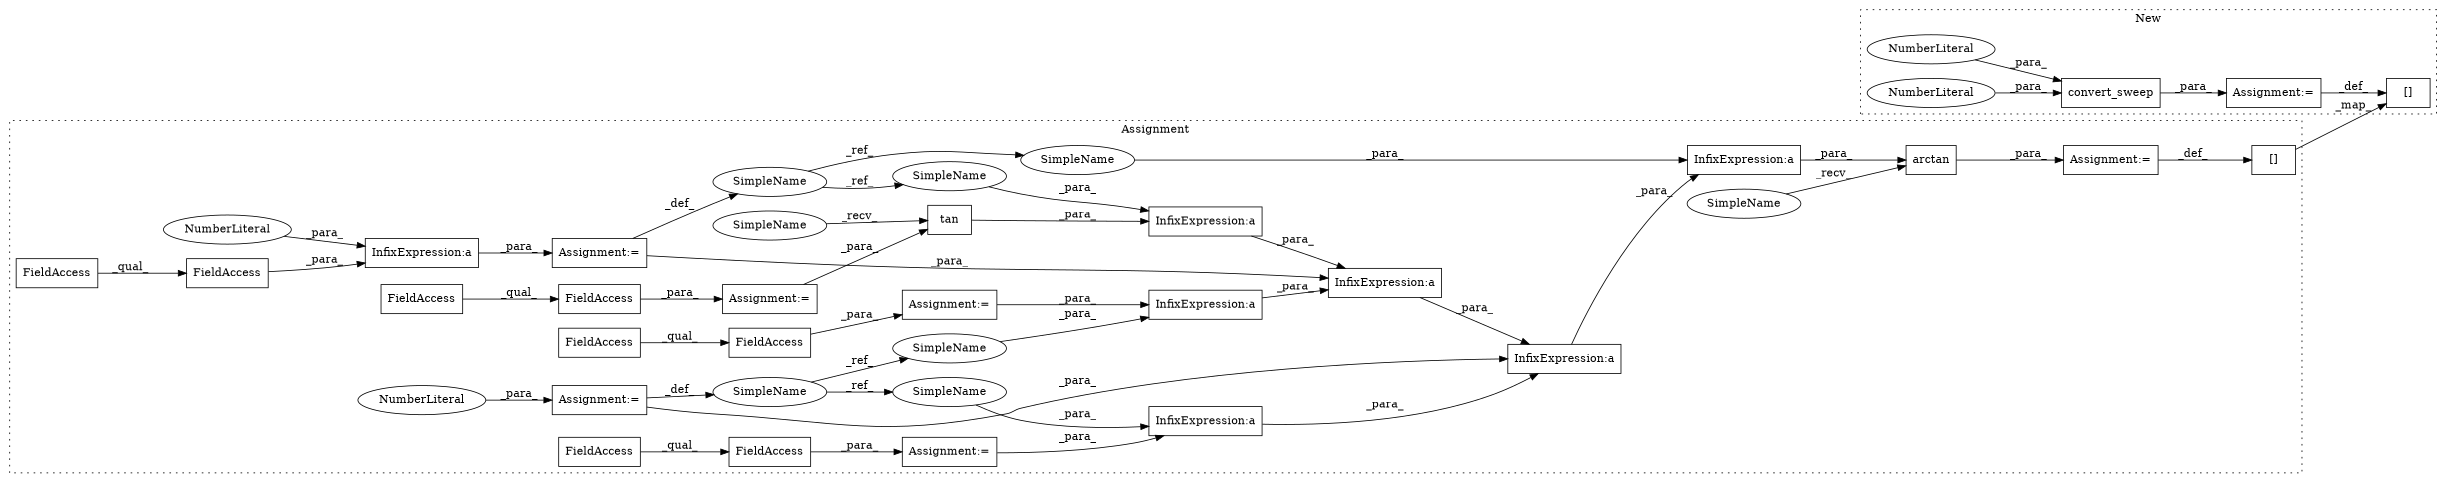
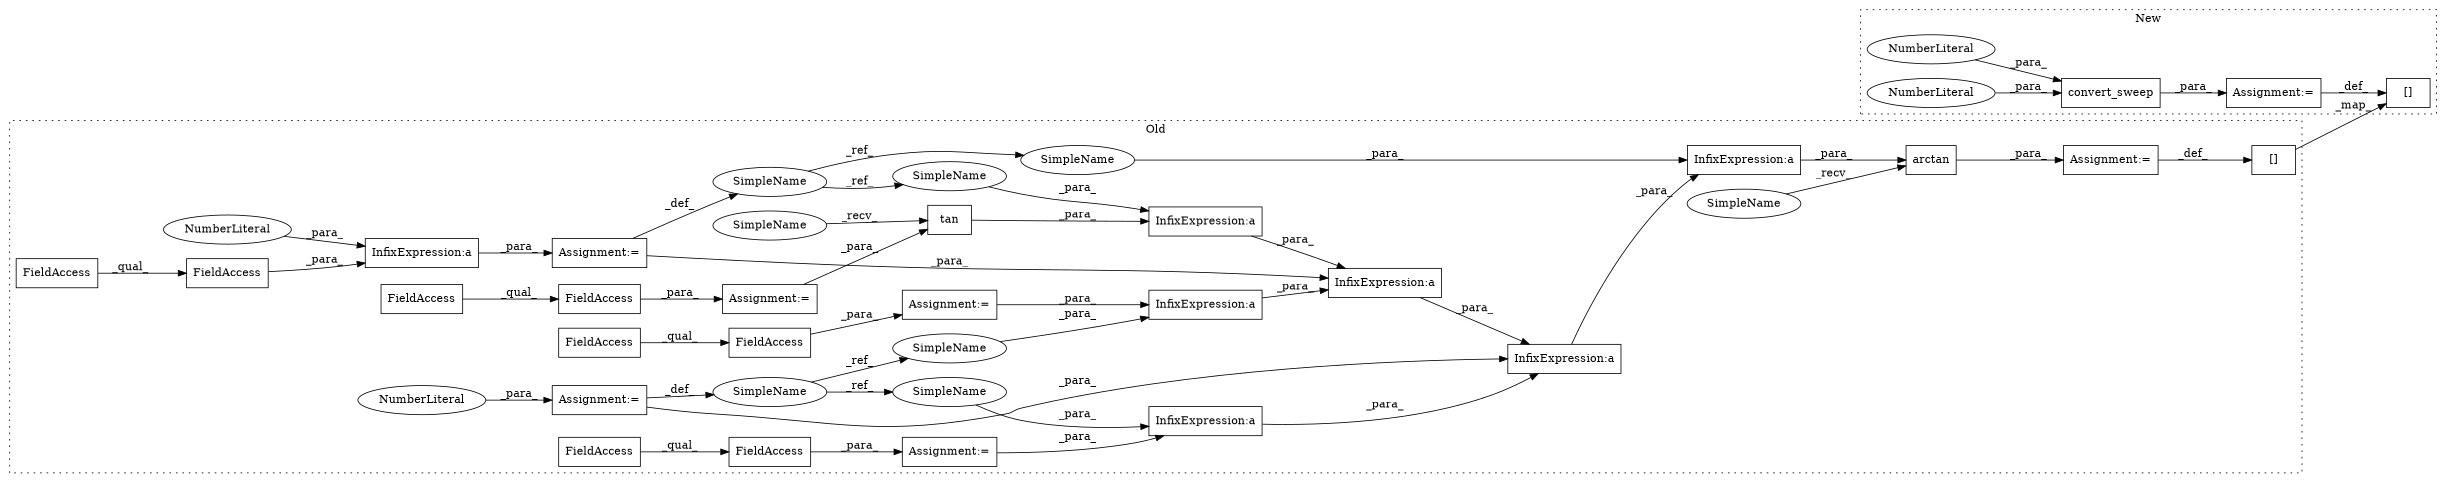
cluster "Assignment": label "Assignment" -> "Old"
